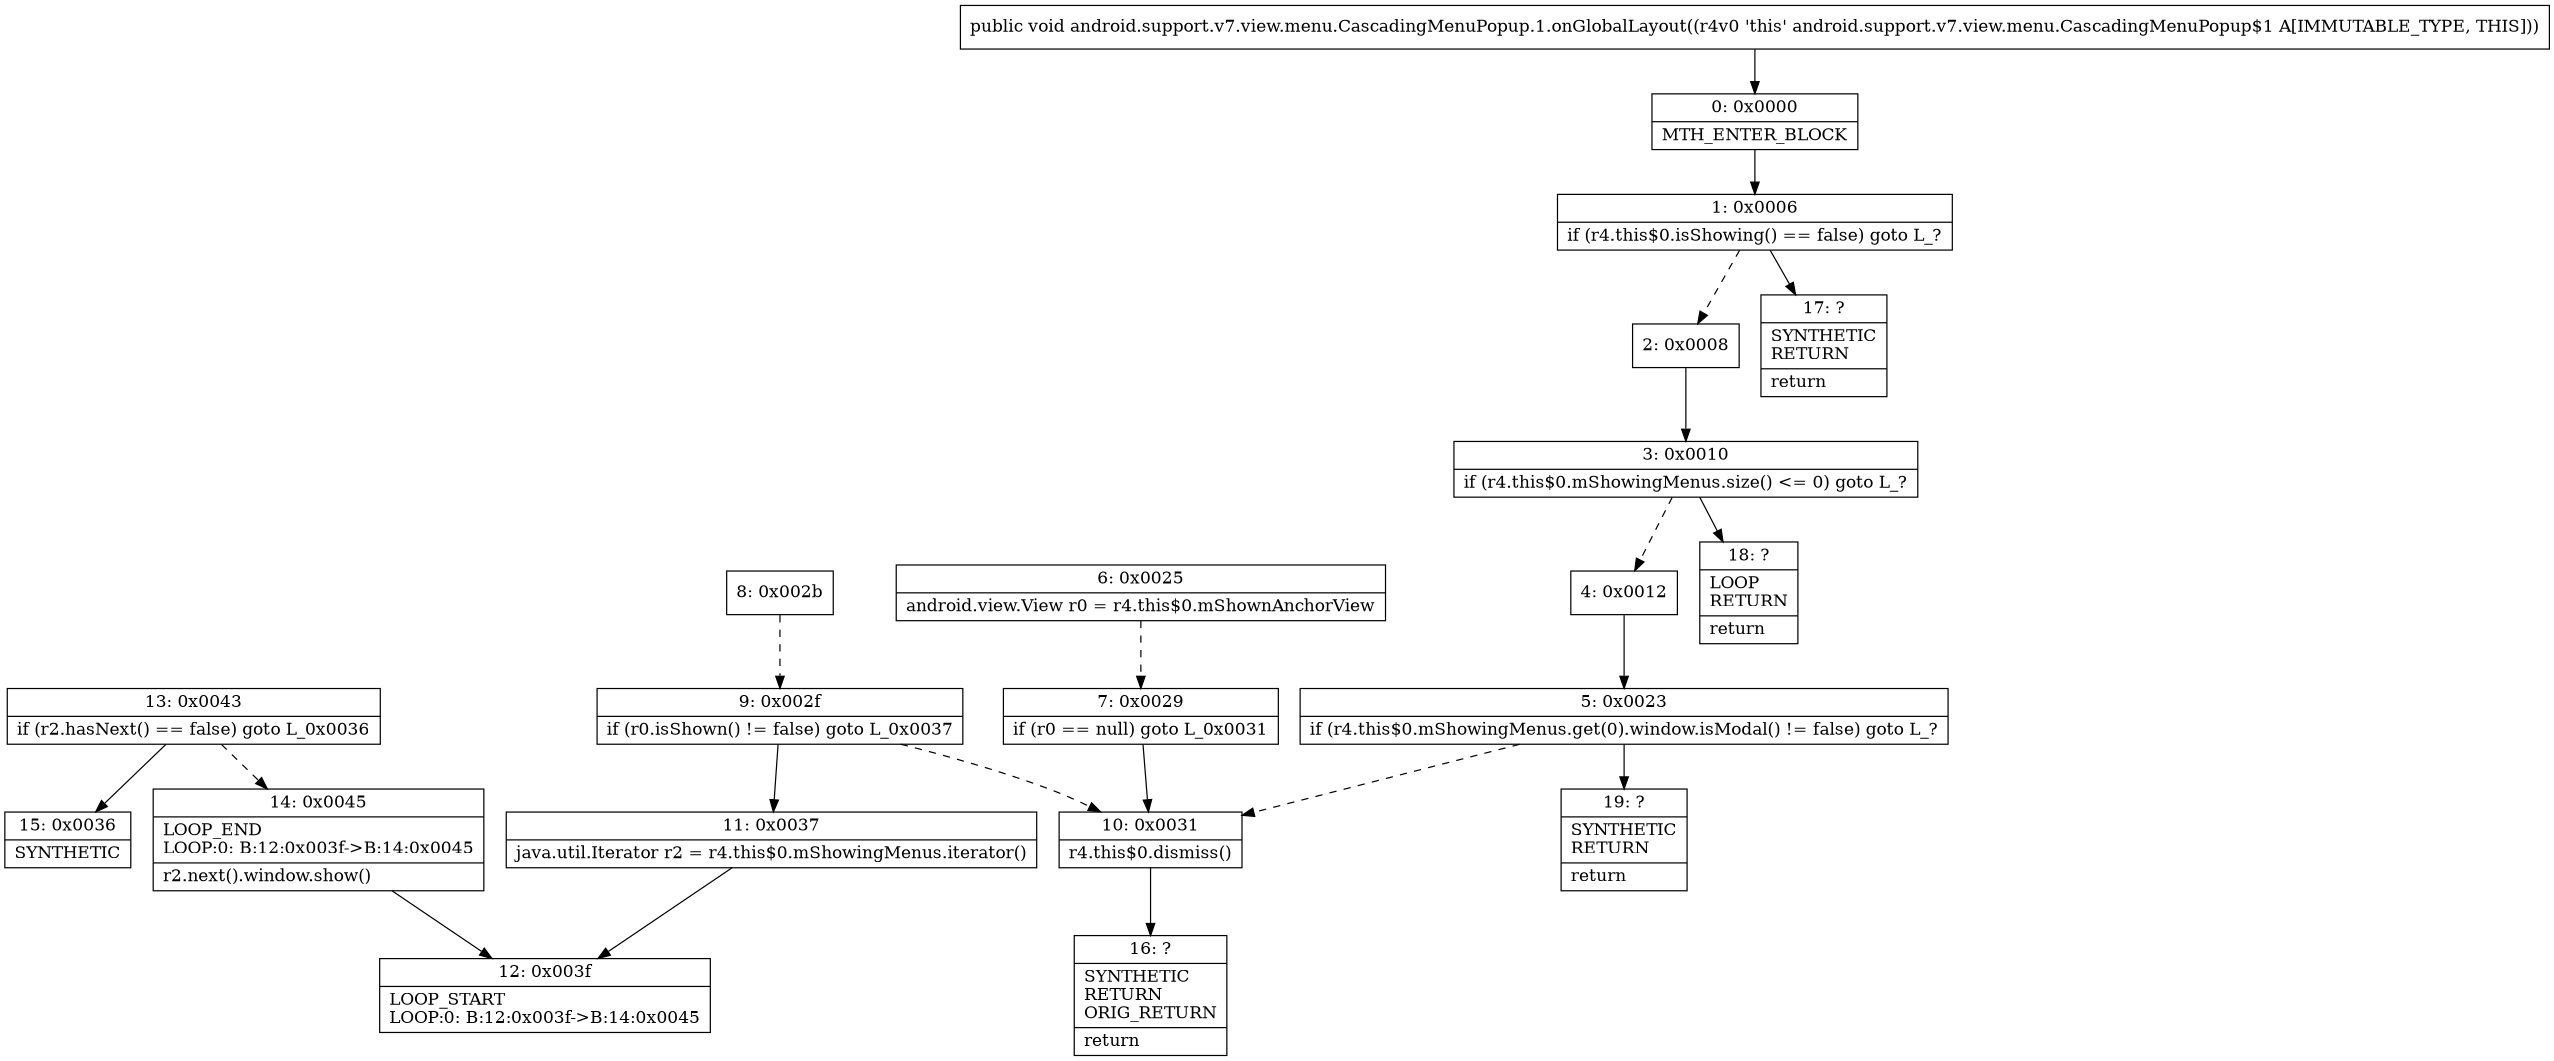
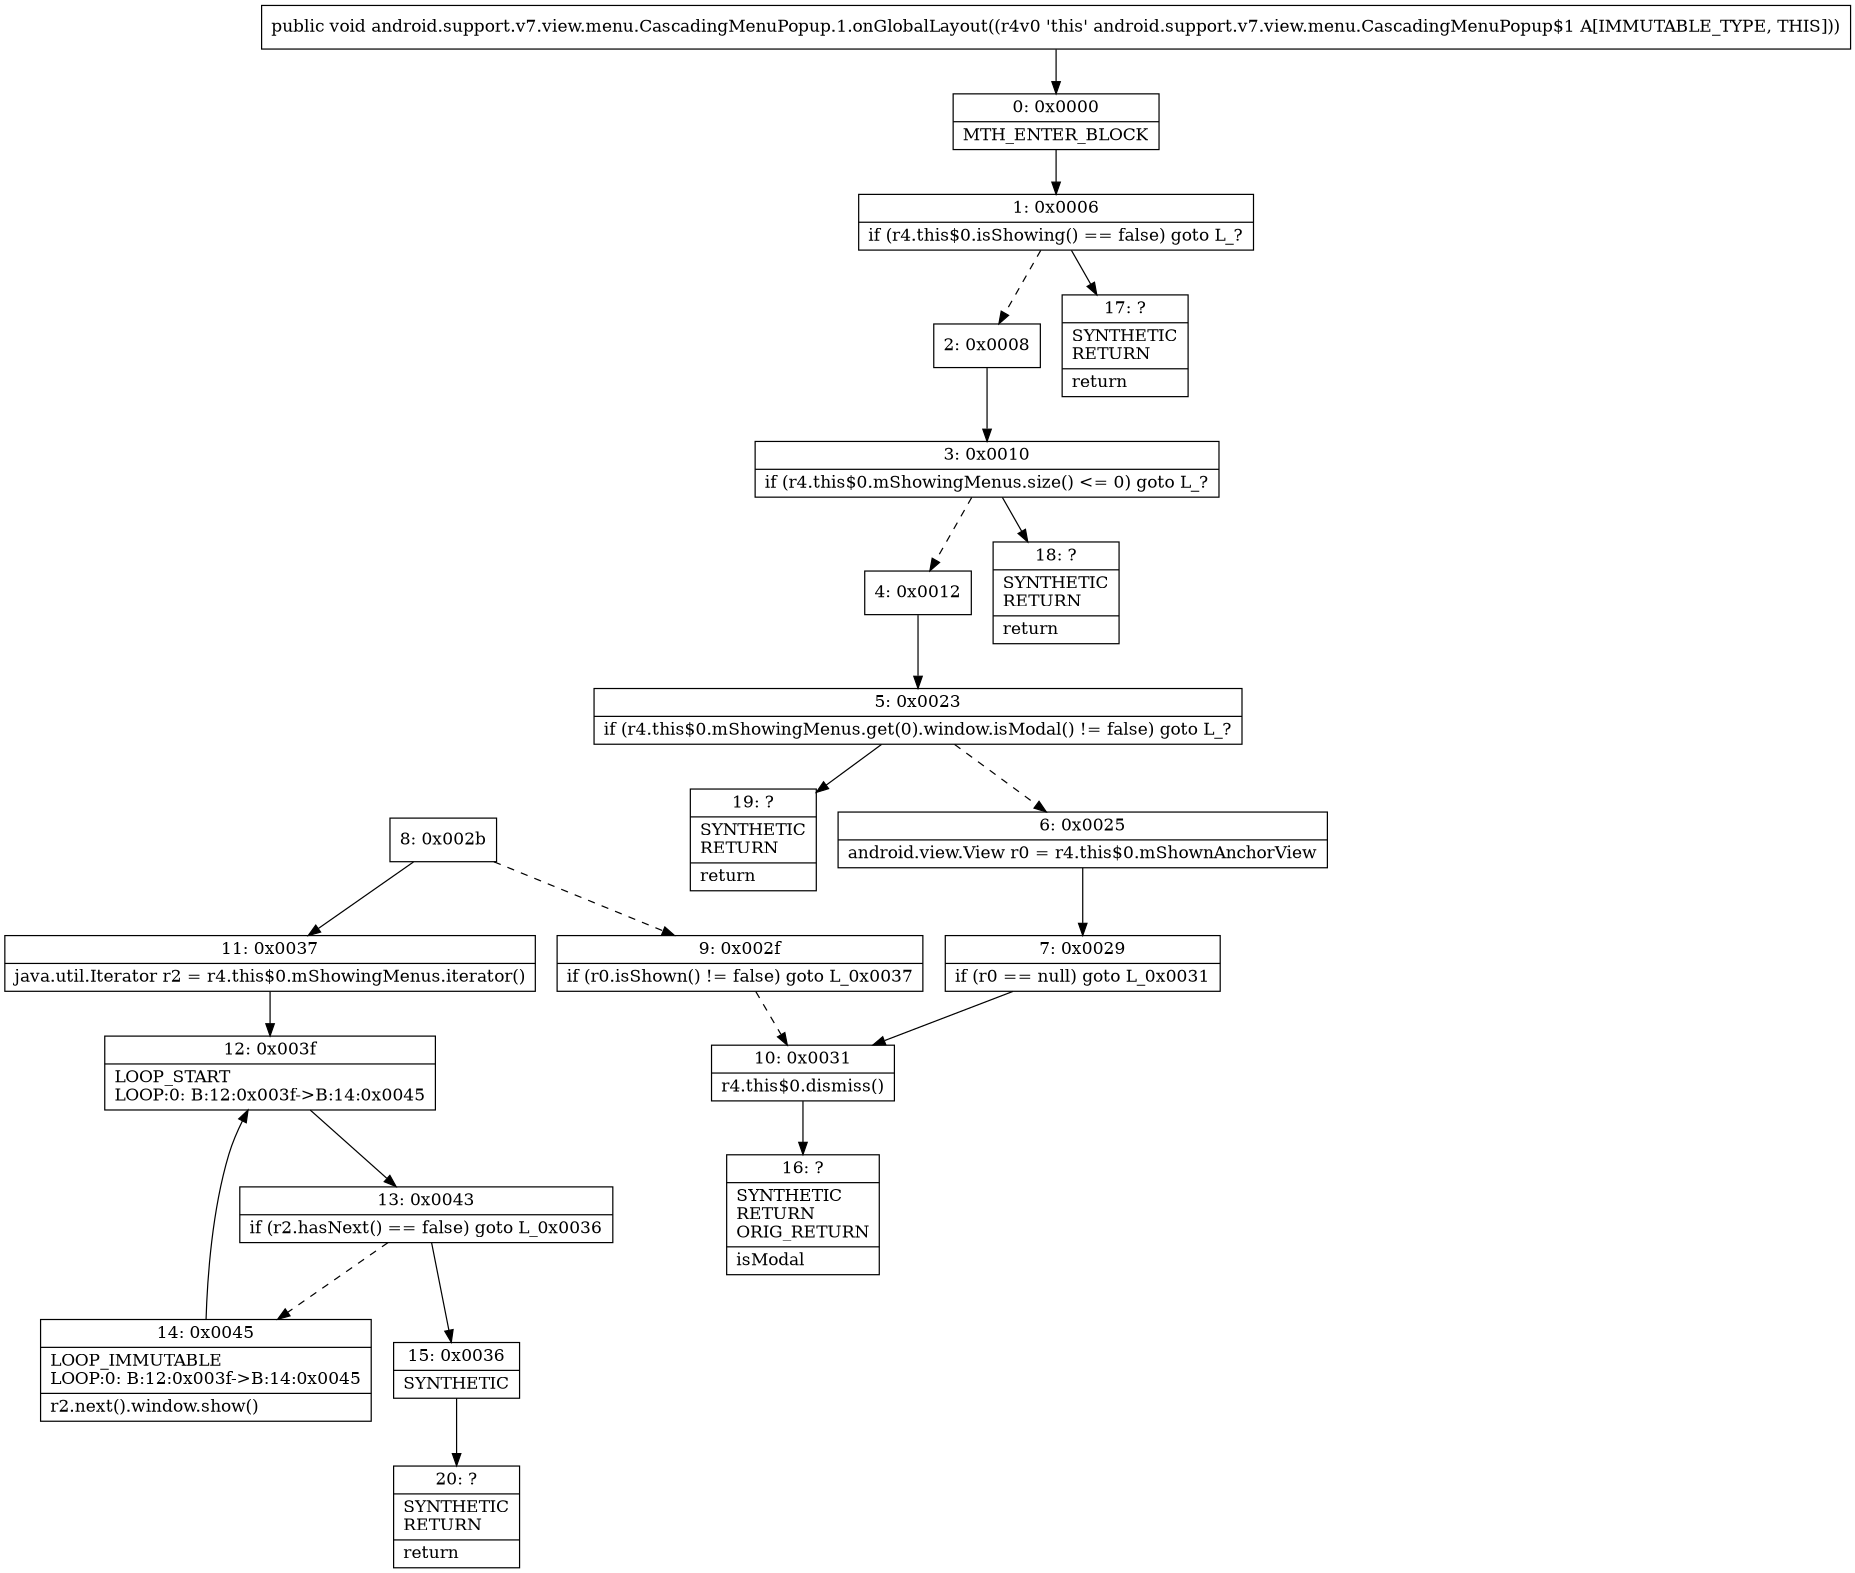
node "18: ?": text "LOOP" -> "SYNTHETIC"
edge "6: 0x0025" -> "7: 0x0029": style dashed -> solid
edge "9: 0x002f" -> "11: 0x0037": now "8: 0x002b" -> "11: 0x0037"
edge "5: 0x0023" -> "10: 0x0031": now "5: 0x0023" -> "6: 0x0025"
node "14: 0x0045": text "LOOP_END" -> "LOOP_IMMUTABLE"
node "16: ?": text "return" -> "isModal"
edge "12: 0x003f" -> "13: 0x0043": added
node "20: ?": added
